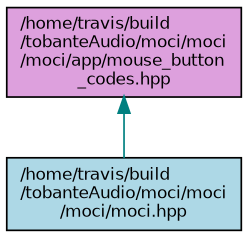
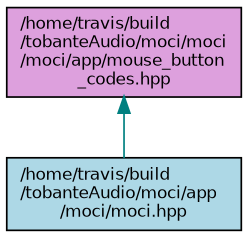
node "/home/travis/build /tobanteAudio/moci/moci /moci/moci.hpp": label "/home/travis/build /tobanteAudio/moci/moci /moci/moci.hpp" -> "/home/travis/build /tobanteAudio/moci/app /moci/moci.hpp"
